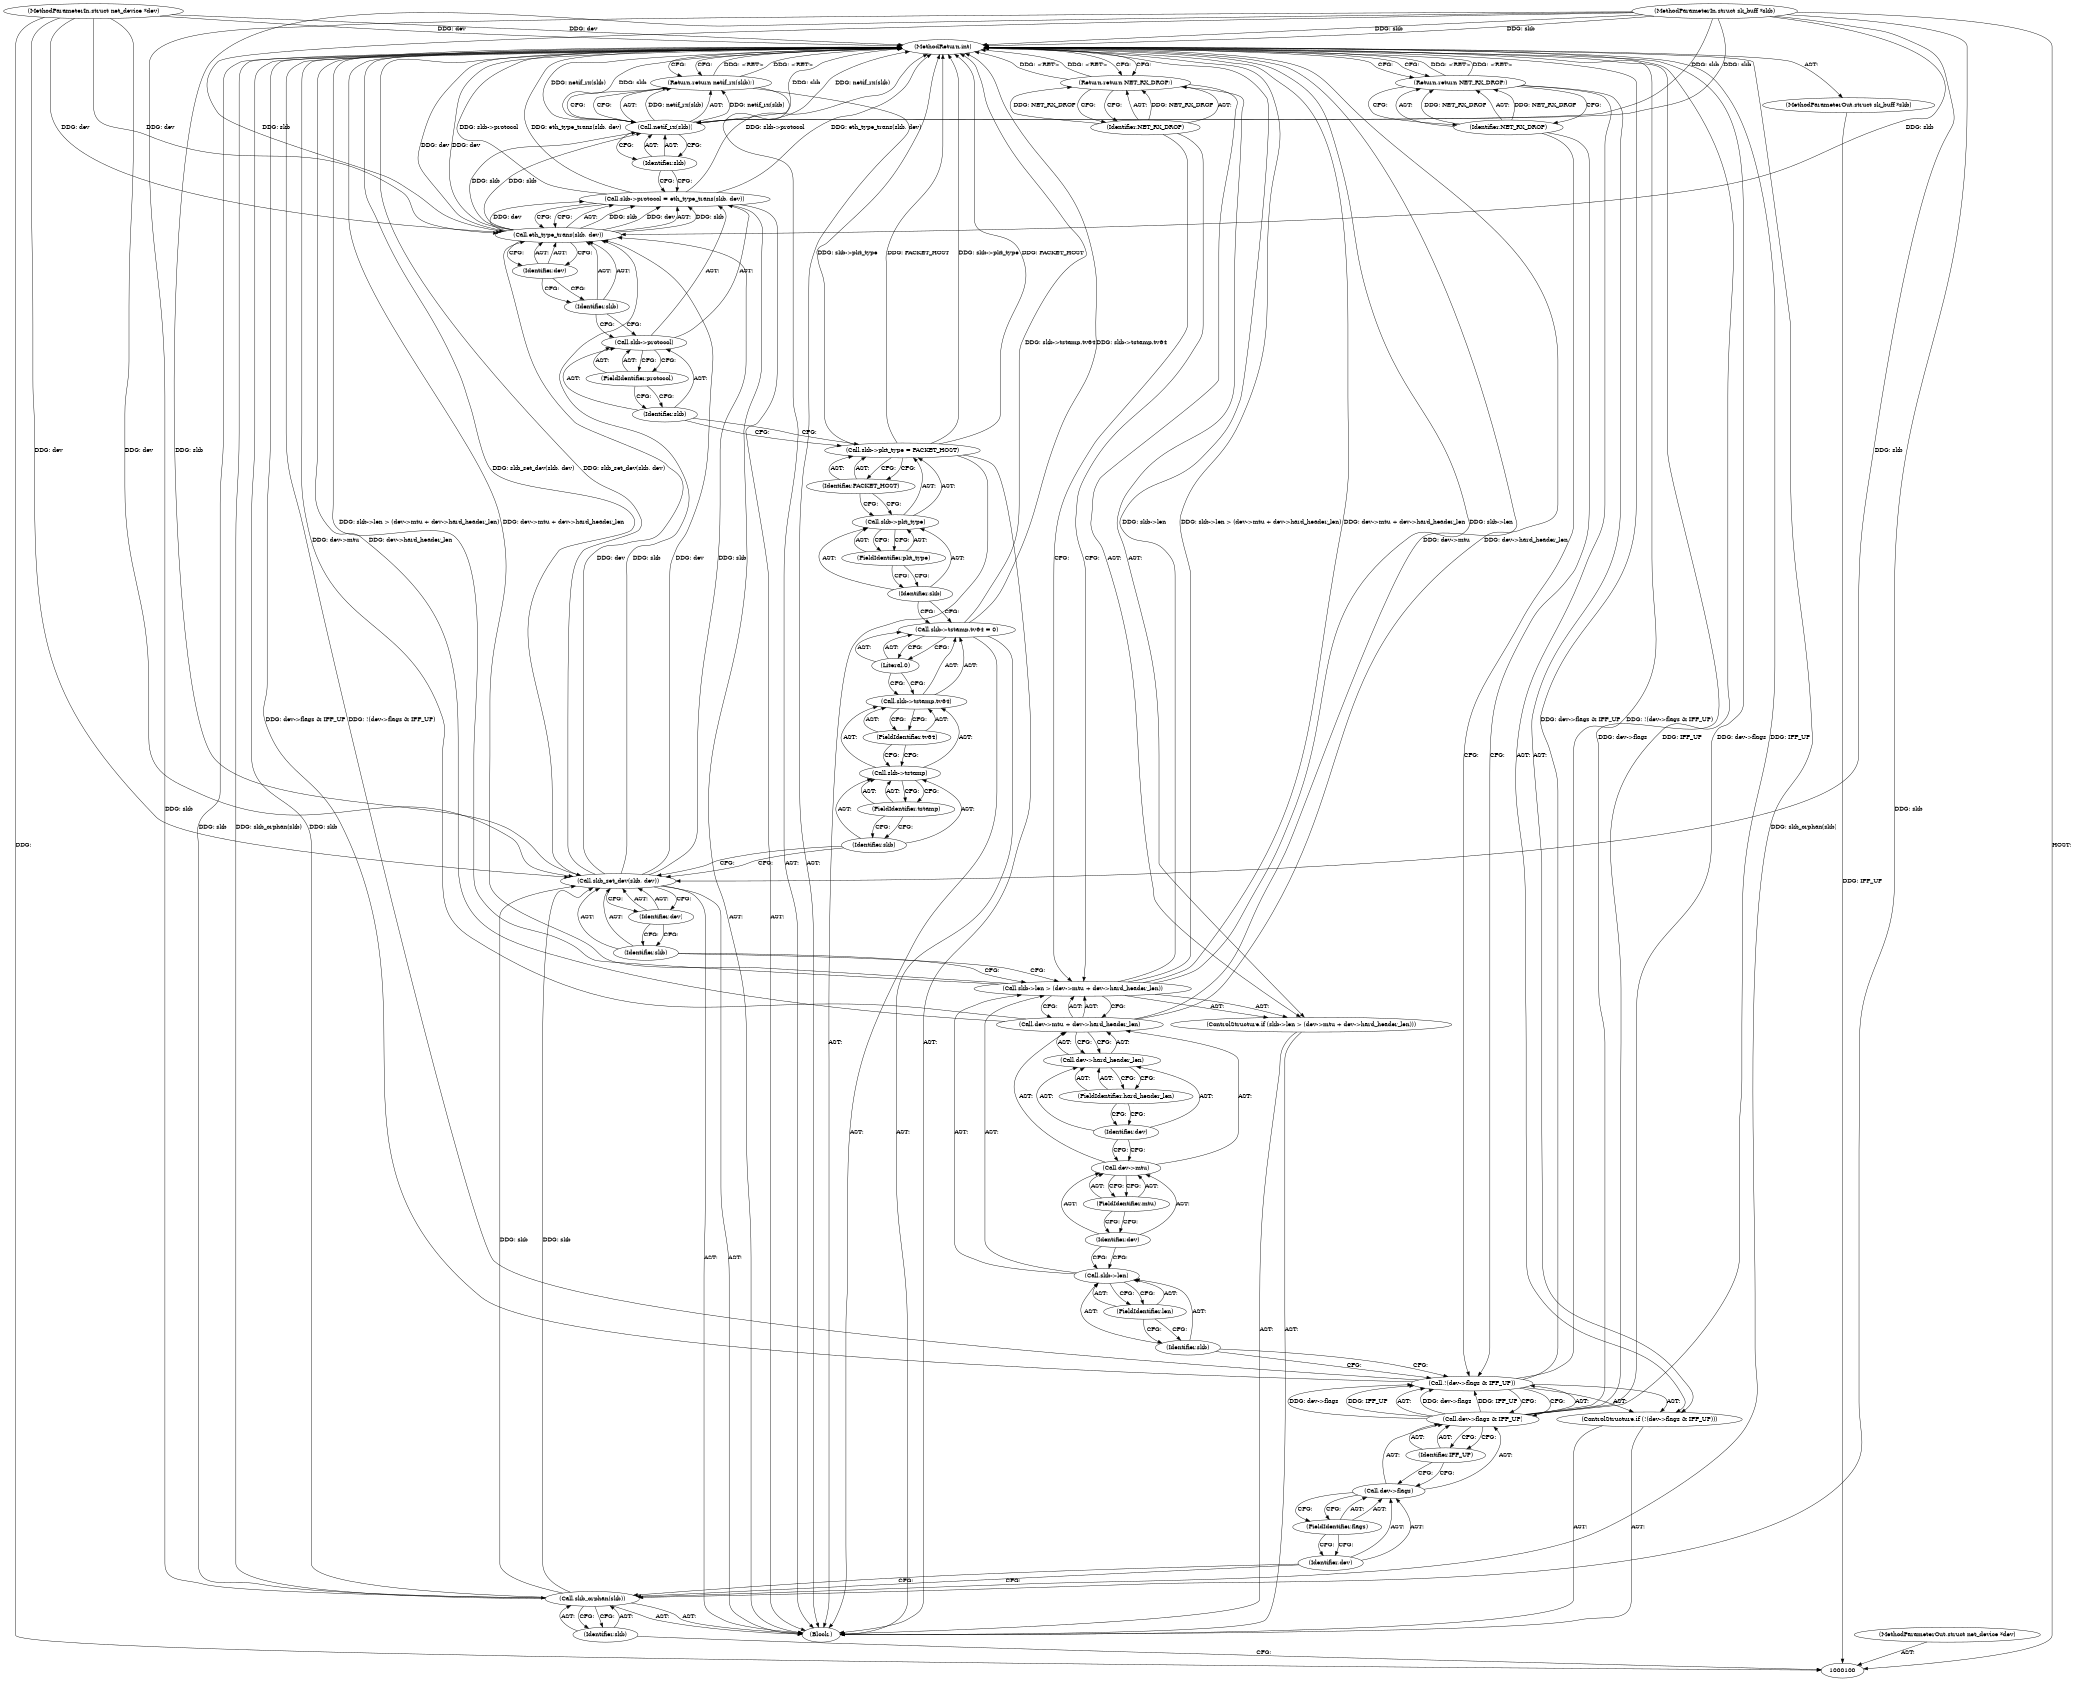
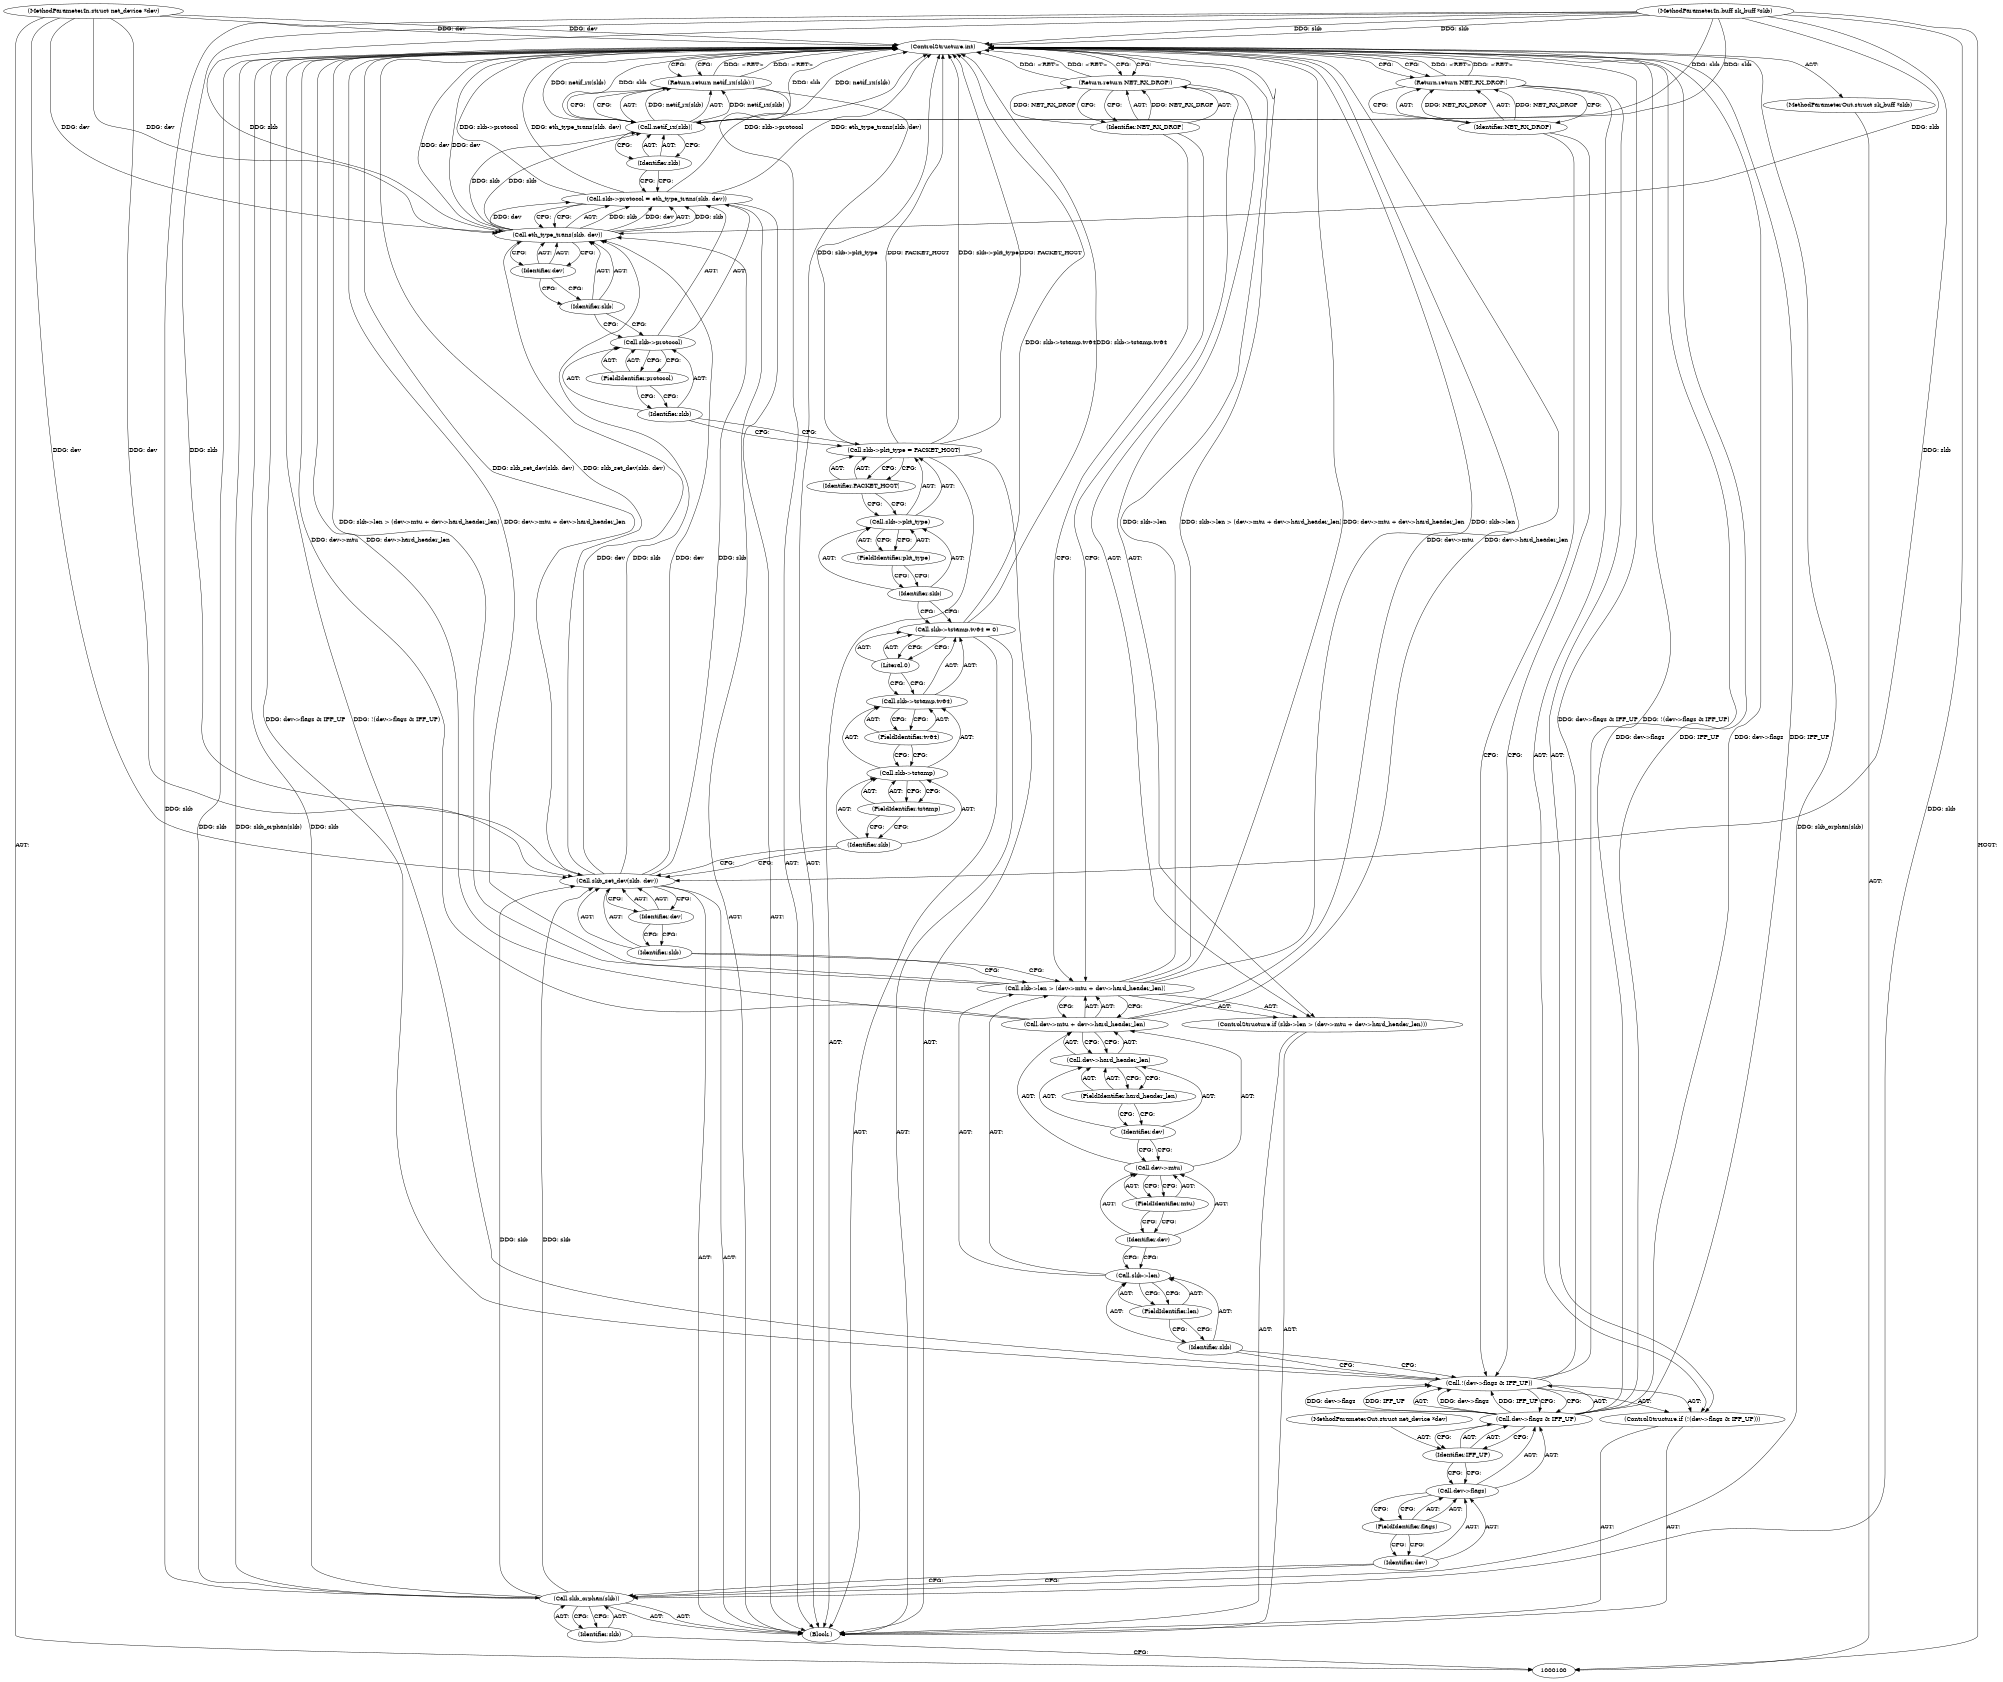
node "(MethodParameterIn,struct sk_buff *skb)": label "(MethodParameterIn,struct sk_buff *skb)" -> "(MethodParameterIn,buff sk_buff *skb)"
node "(MethodReturn,int)": label "(MethodReturn,int)" -> "(ControlStructure,int)"
edge "(MethodParameterIn,struct net_device *dev)" -> "1000100": label "DDG: " -> "AST: "
edge "(MethodParameterOut,struct sk_buff *skb)" -> "1000100": label "DDG: IFF_UP" -> "AST: "
edge "(MethodParameterOut,struct net_device *dev)" -> "1000100": now "(MethodParameterOut,struct net_device *dev)" -> "(Identifier,IFF_UP)"
